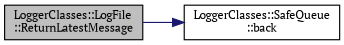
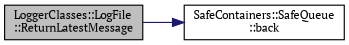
node "LoggerClasses::SafeQueue ::back": label "LoggerClasses::SafeQueue ::back" -> "SafeContainers::SafeQueue ::back"
